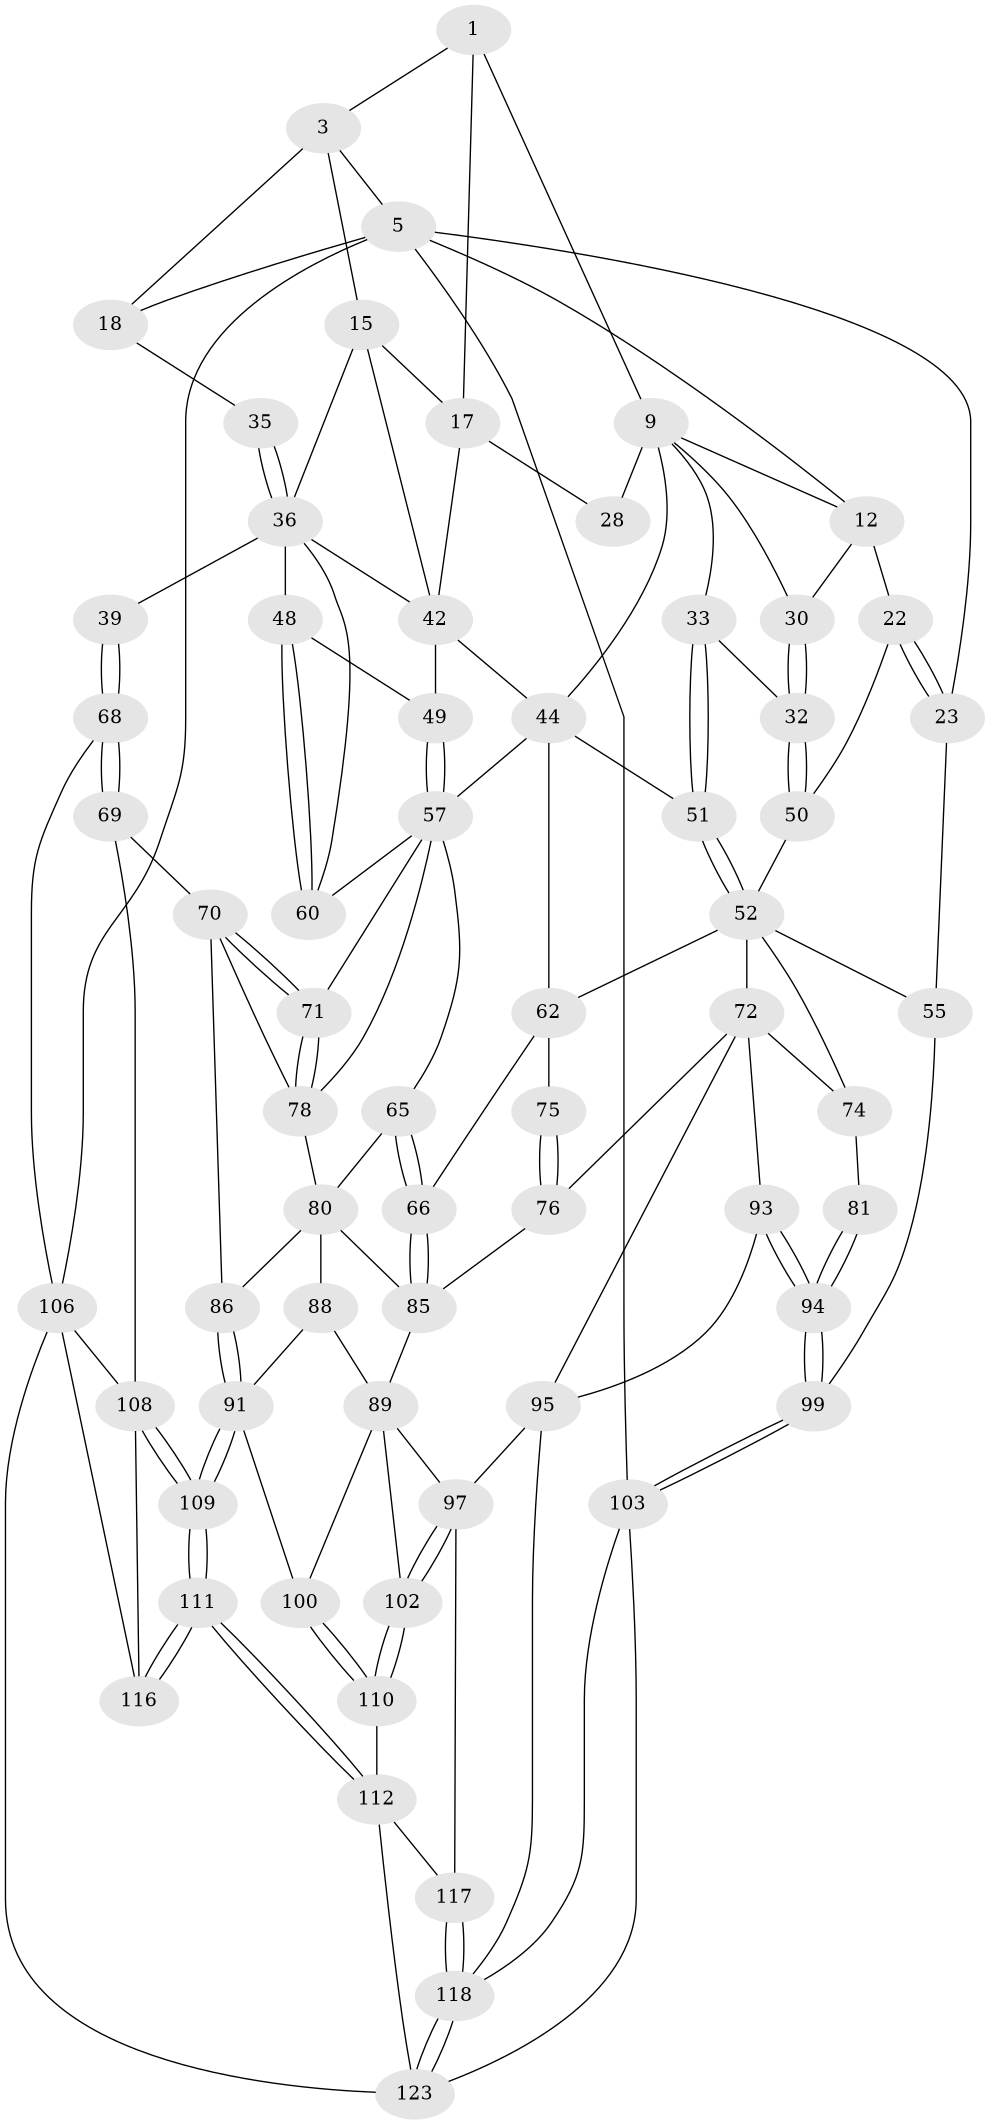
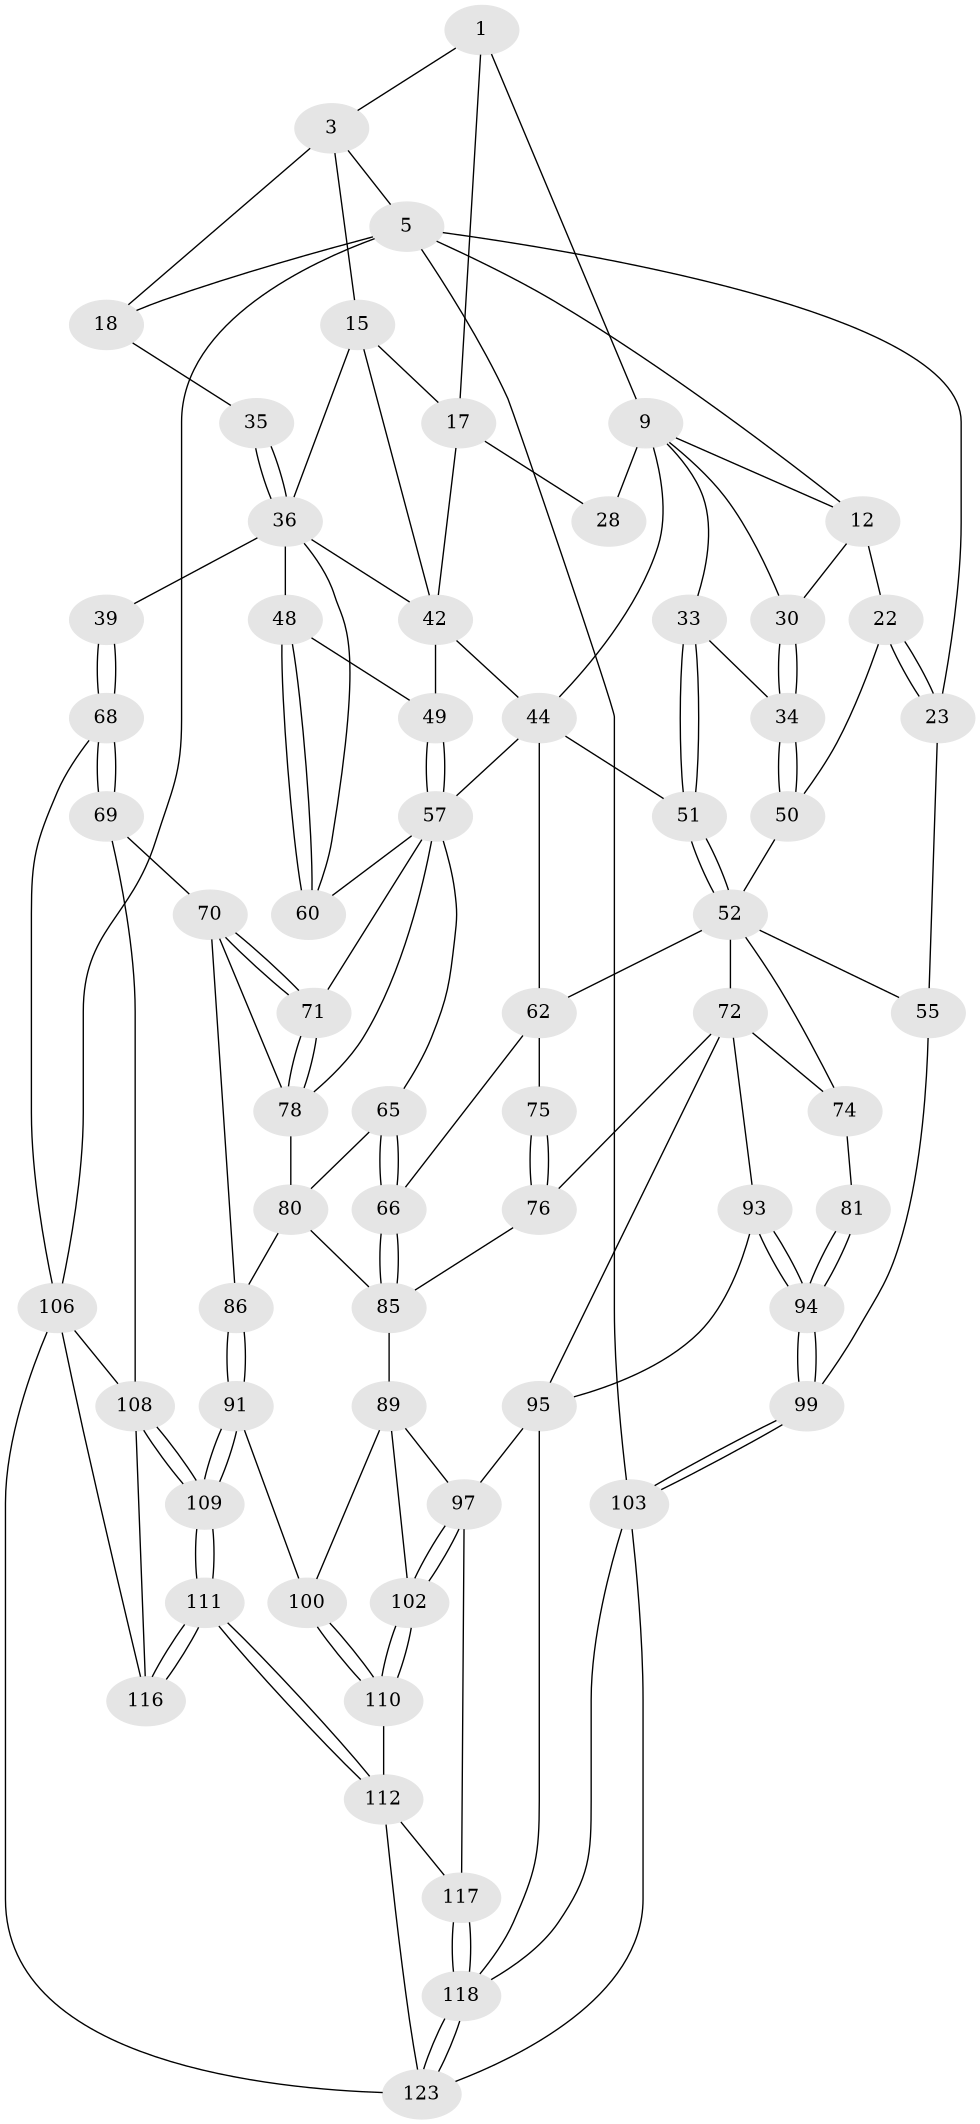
node "32": label "32" -> "34"
node "88": removed
